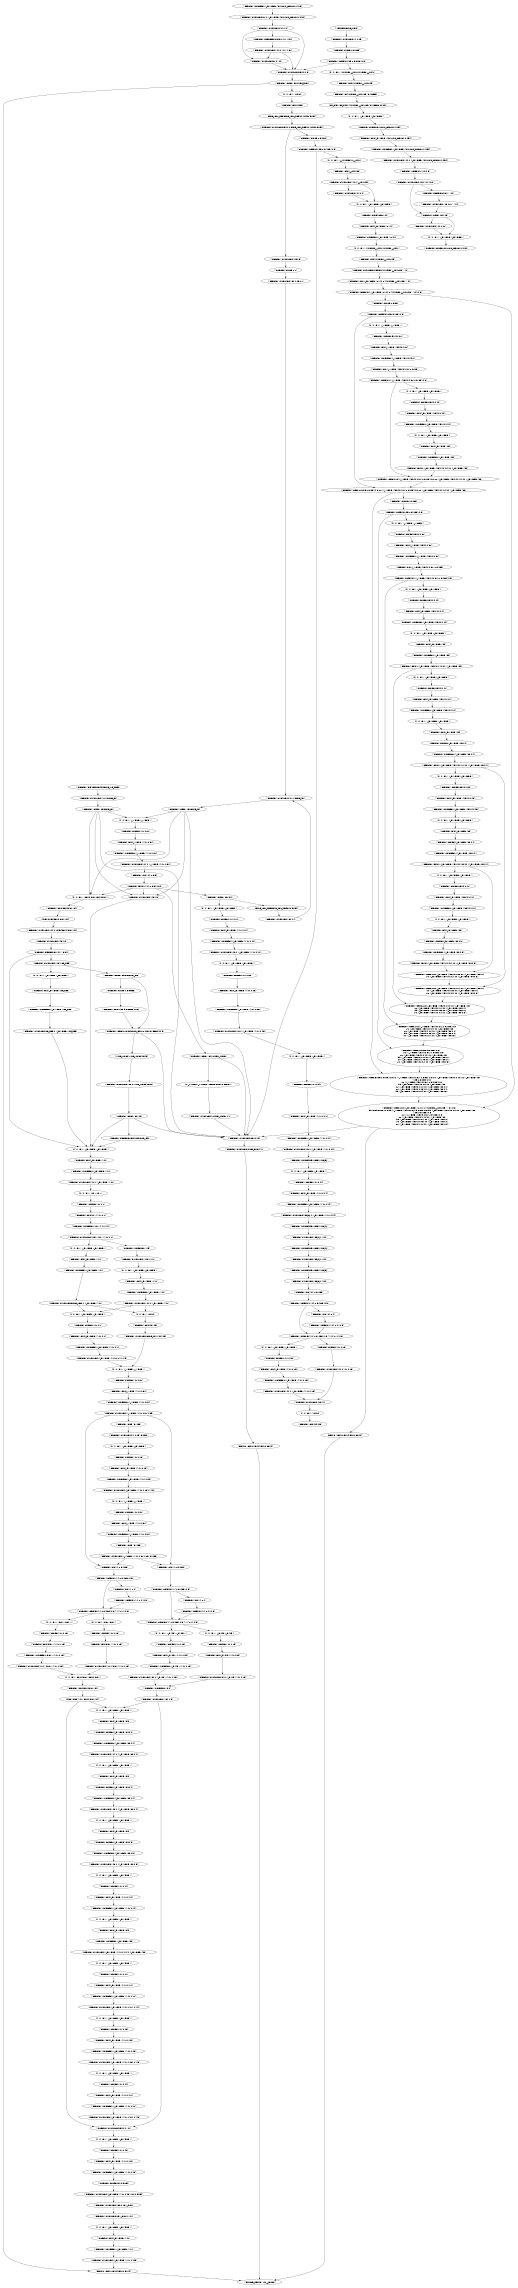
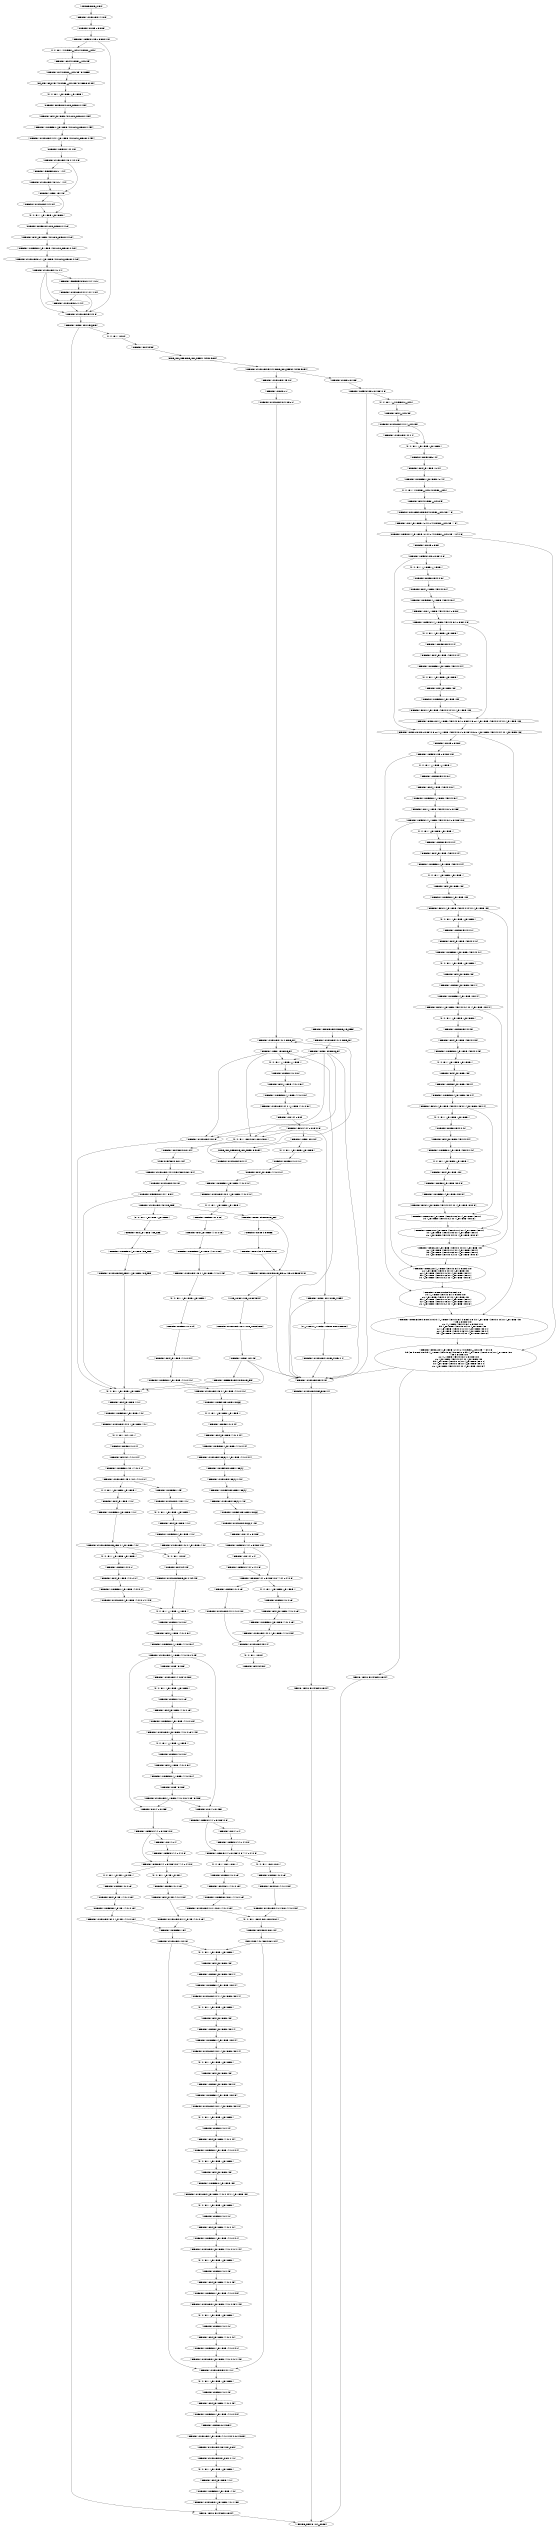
node "(<operator>.cast,(_DWORD *)(dnsmasq_daemon + 248))": added
